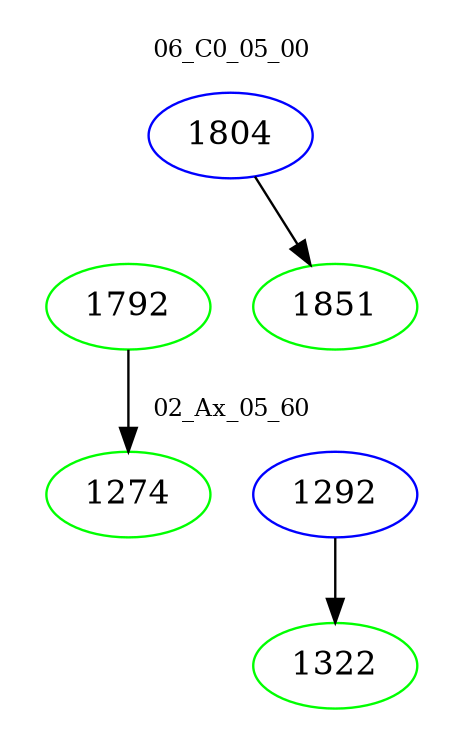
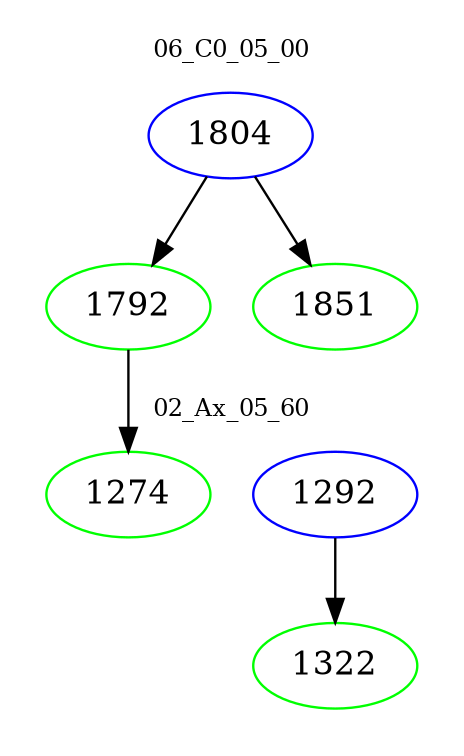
edge "1804" -> "1792": added
